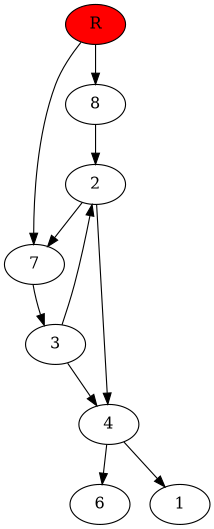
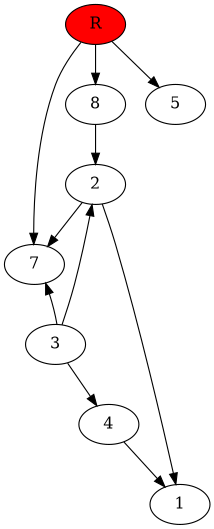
node "5": added
edge "2" -> "4": now "2" -> "1"
edge "7" -> "3": reversed
node "6": removed
